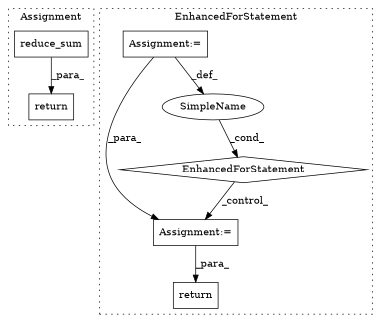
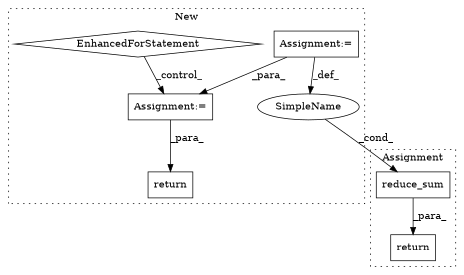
cluster "EnhancedForStatement": label "EnhancedForStatement" -> "New"
edge "SimpleName" -> "EnhancedForStatement": now "SimpleName" -> "reduce_sum"
